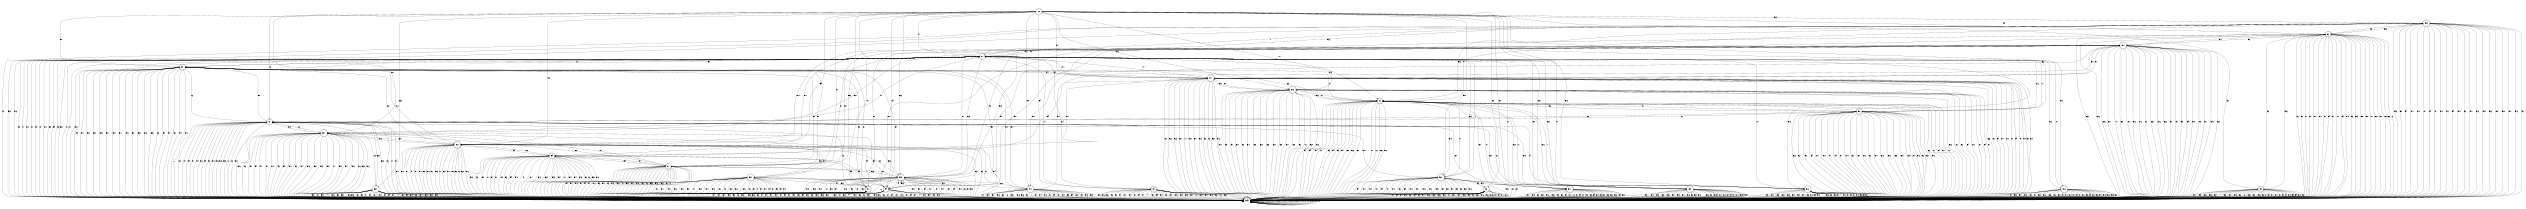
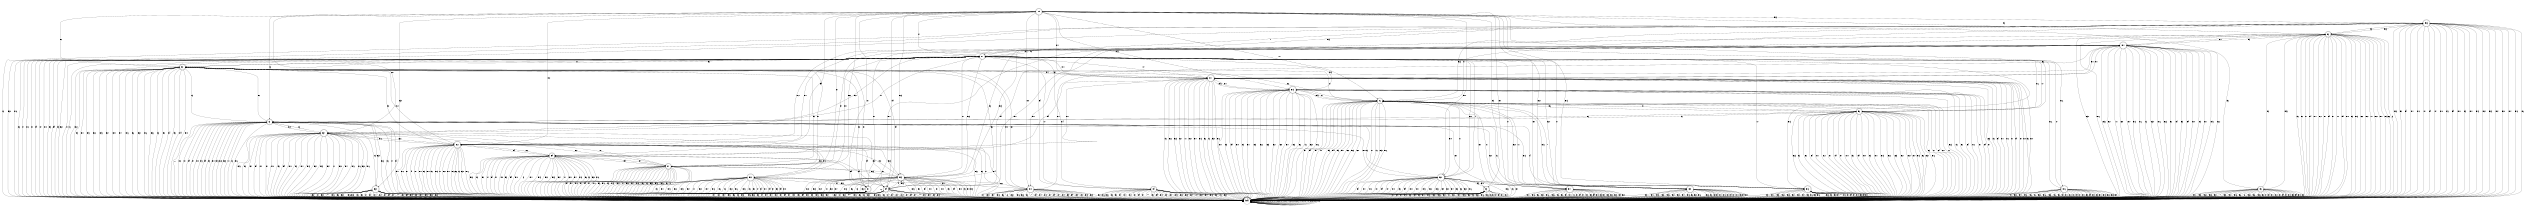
edge "F1" -> "L3": now "E80" -> "L3"
